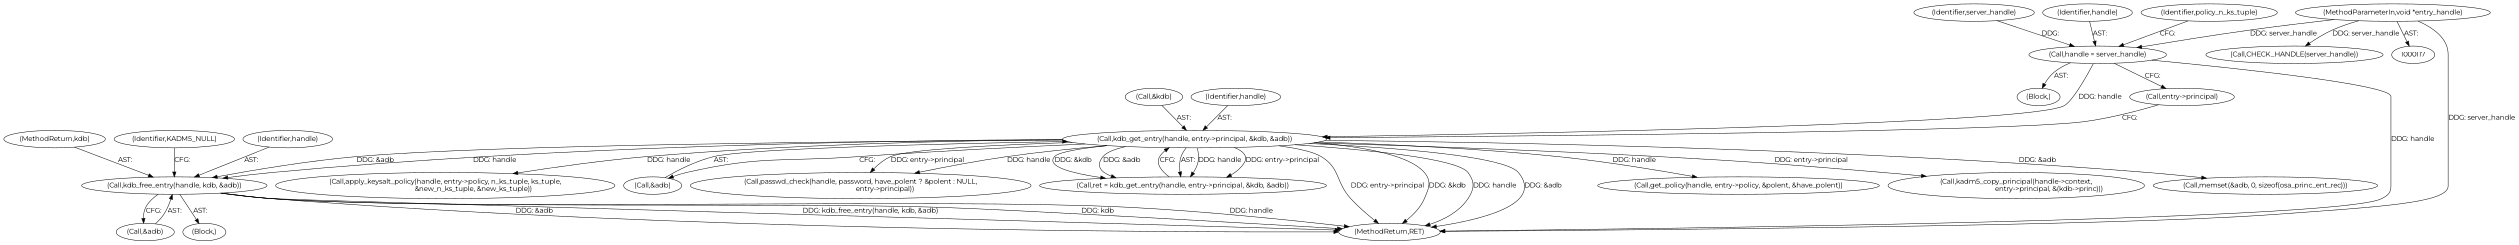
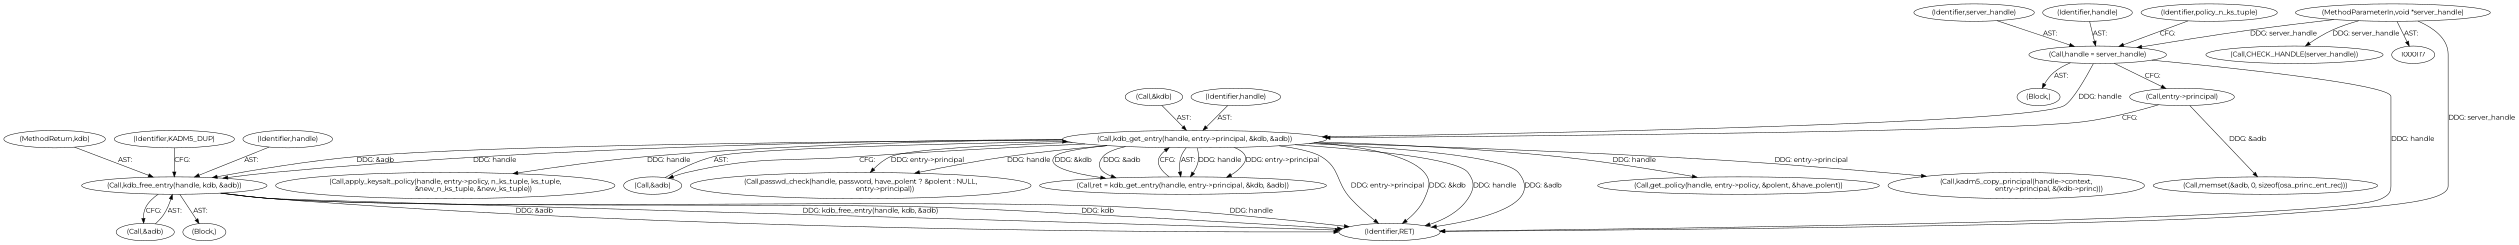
node "(MethodParameterIn,void *entry_handle)": label "(MethodParameterIn,void *entry_handle)" -> "(MethodParameterIn,void *server_handle)"
edge "(Identifier,server_handle)" -> "(Call,handle = server_handle)": label "DDG: " -> "AST: "
node "(Identifier,KADM5_NULL)": label "(Identifier,KADM5_NULL)" -> "(Identifier,KADM5_DUP)"
edge "(Call,kdb_get_entry(handle, entry->principal, &kdb, &adb))" -> "(Call,memset(&adb, 0, sizeof(osa_princ_ent_rec)))": now "(Call,entry->principal)" -> "(Call,memset(&adb, 0, sizeof(osa_princ_ent_rec)))"
node "(MethodReturn,RET)": label "(MethodReturn,RET)" -> "(Identifier,RET)"
